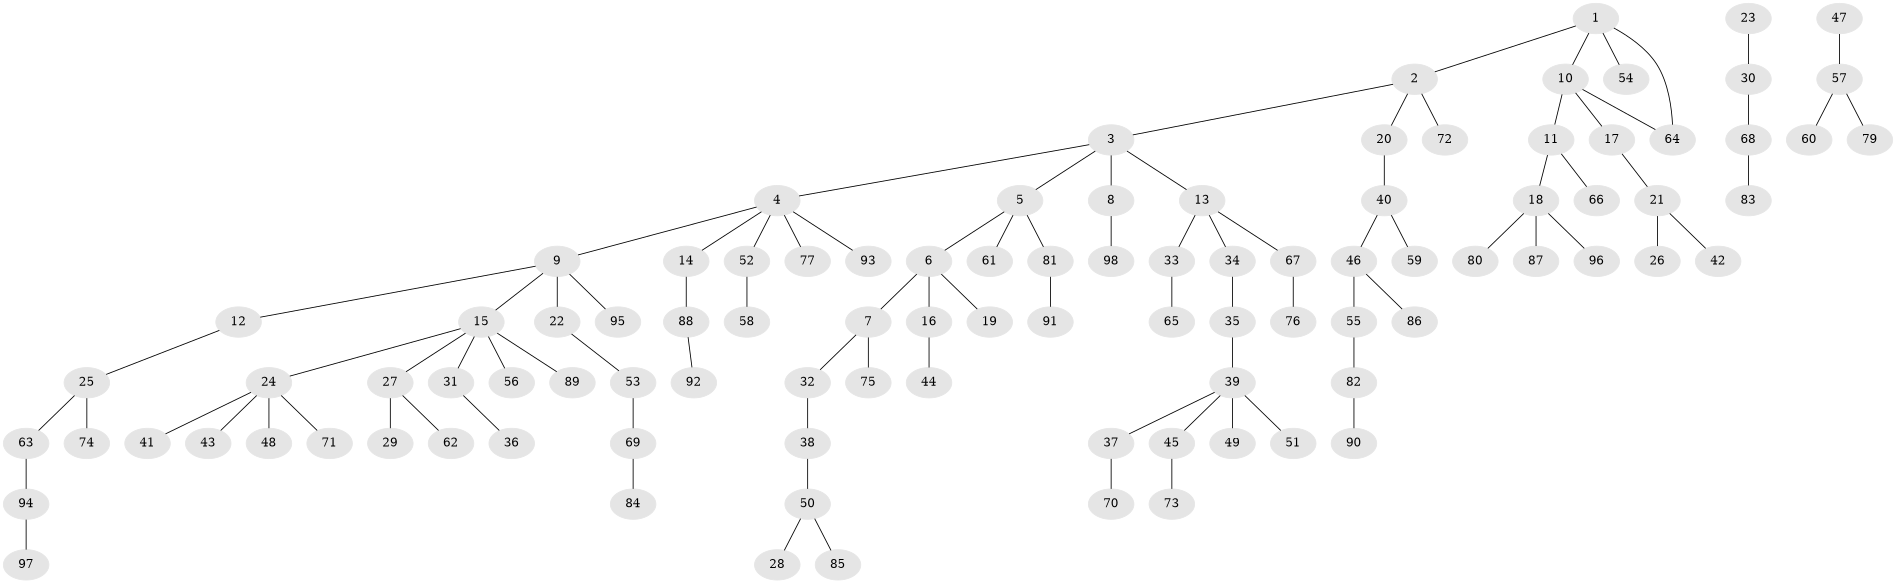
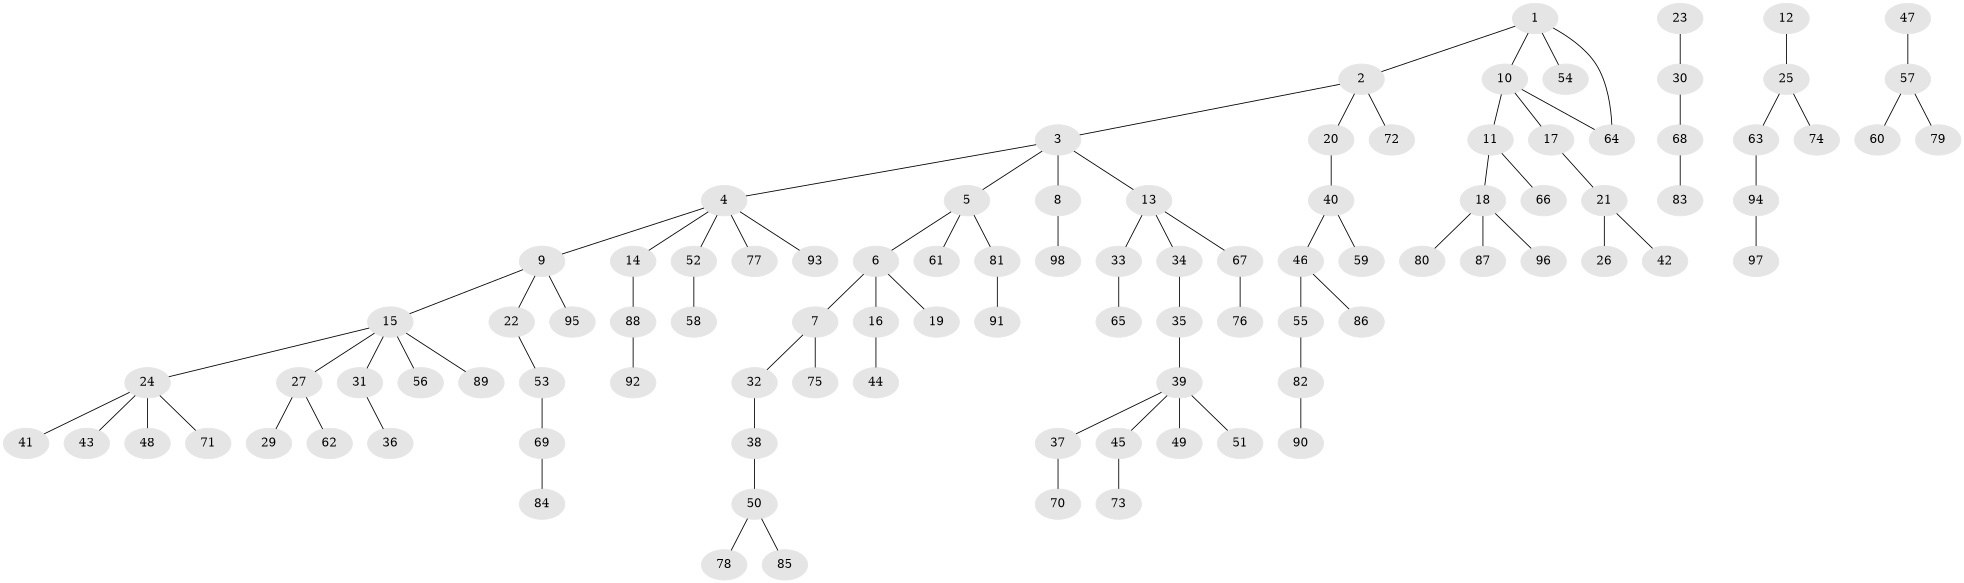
edge "9" -- "12": removed
node "28": label "28" -> "78"
